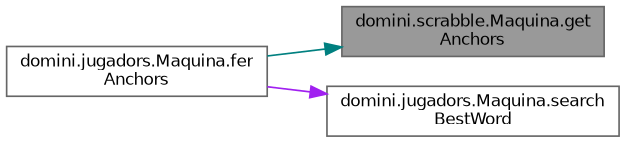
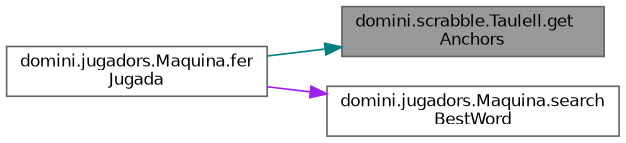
node "domini.scrabble.Maquina.get Anchors": label "domini.scrabble.Maquina.get Anchors" -> "domini.scrabble.Taulell.get Anchors"
node "domini.jugadors.Maquina.fer Anchors": label "domini.jugadors.Maquina.fer Anchors" -> "domini.jugadors.Maquina.fer Jugada"
